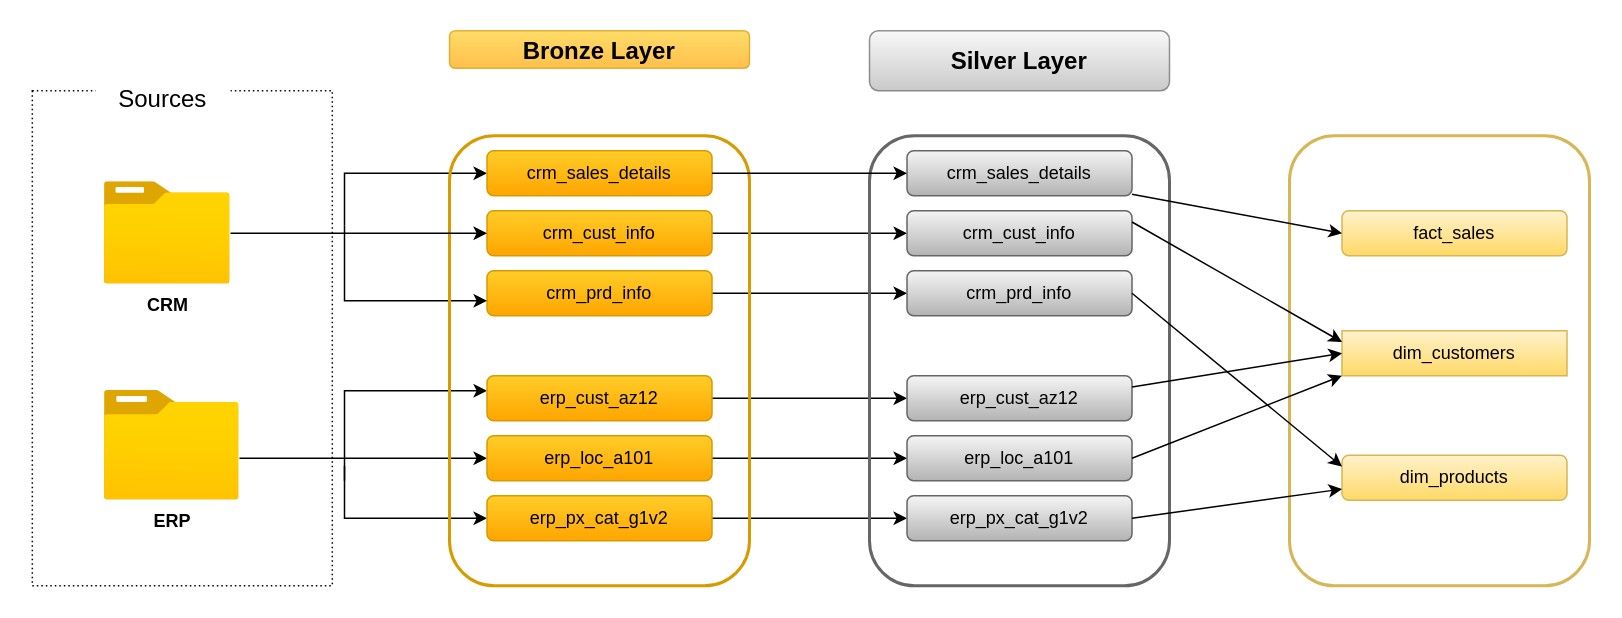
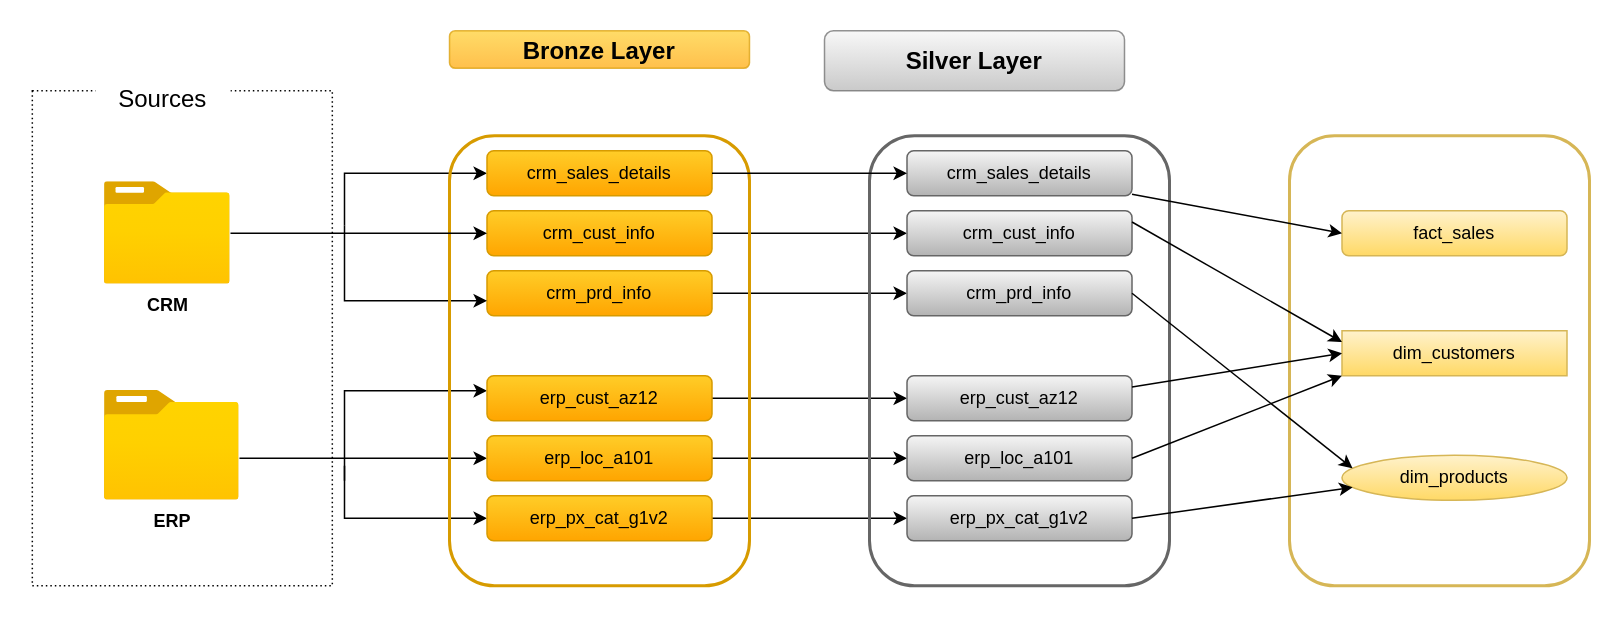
node "Silver Layer": moved (1019, 61) -> (974, 61)
node "dim_products": shape rounded rectangle -> ellipse
